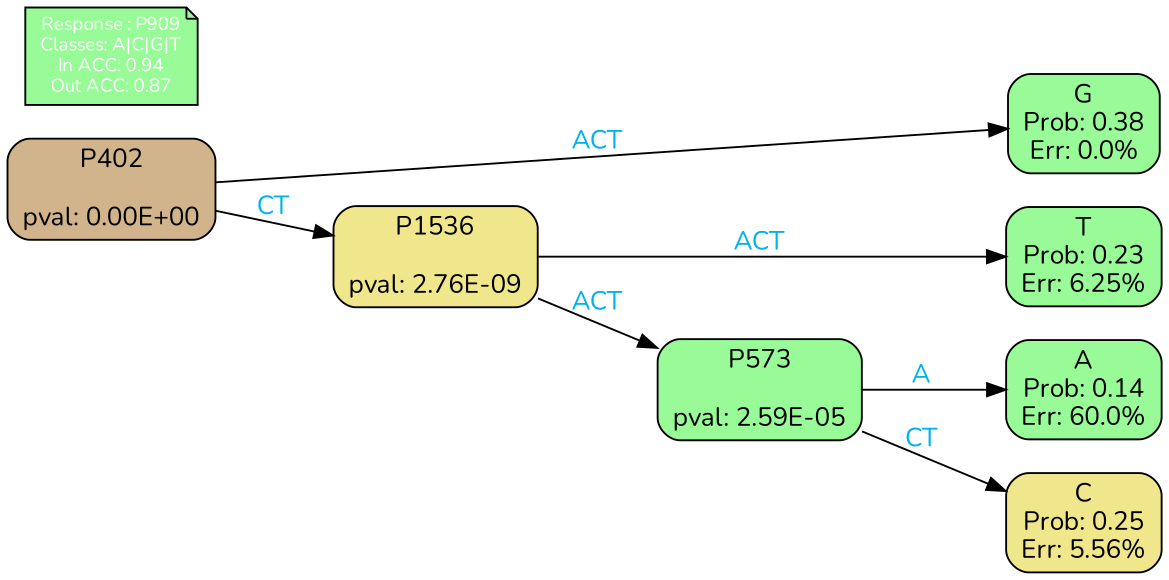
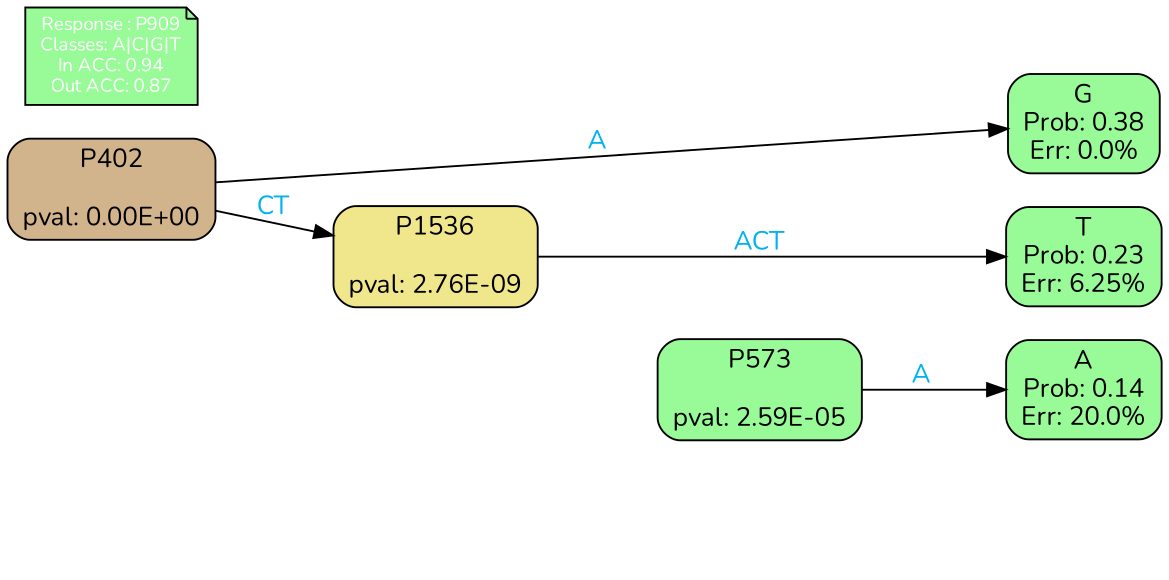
edge "P402 pval: 0.00E+00" -> "G Prob: 0.38 Err: 0.0%": label "ACT" -> "A"
edge "P1536 pval: 2.76E-09" -> "P573 pval: 2.59E-05": removed, label "ACT"
node "A Prob: 0.14 Err: 60.0%": label "A Prob: 0.14 Err: 60.0%" -> "A Prob: 0.14 Err: 20.0%"
node "C Prob: 0.25 Err: 5.56%": removed
